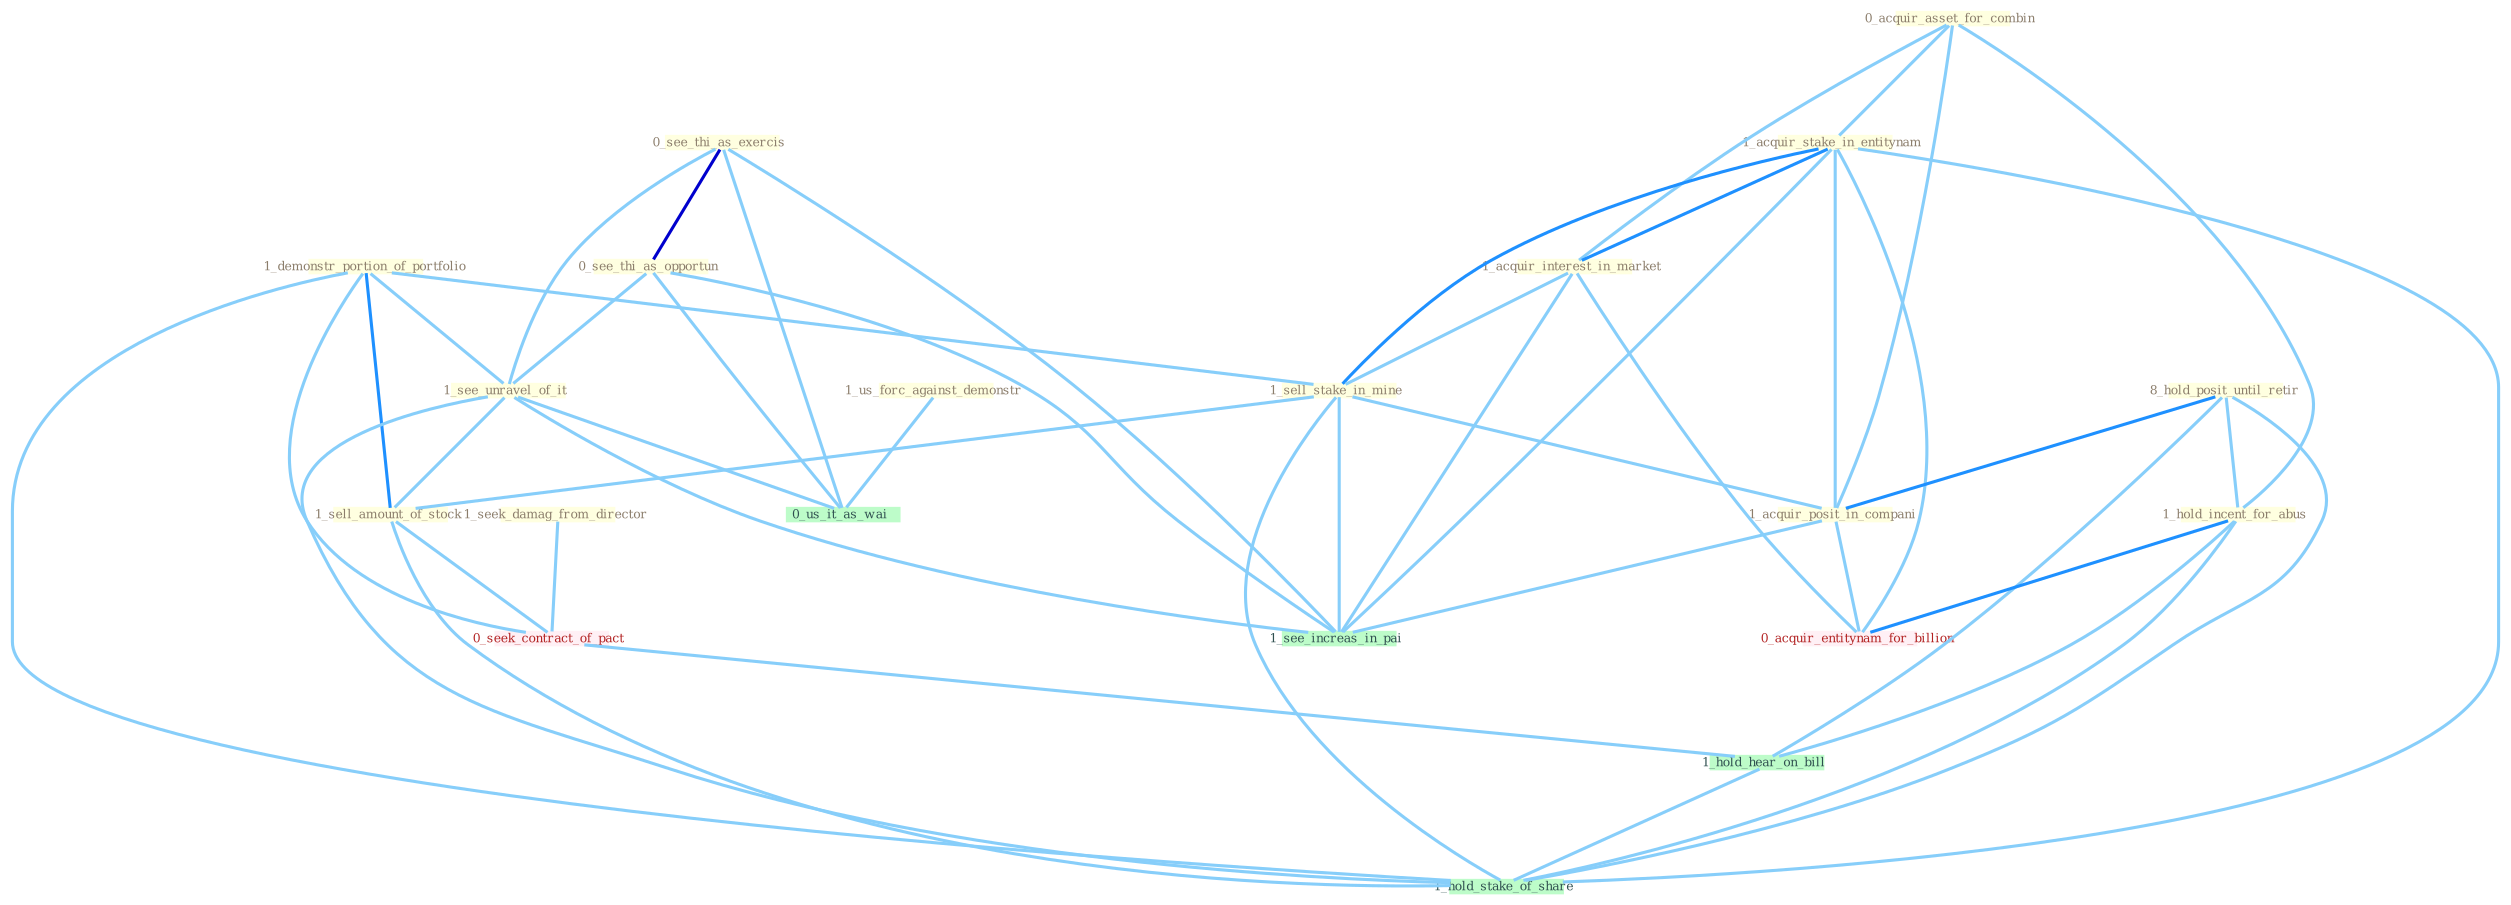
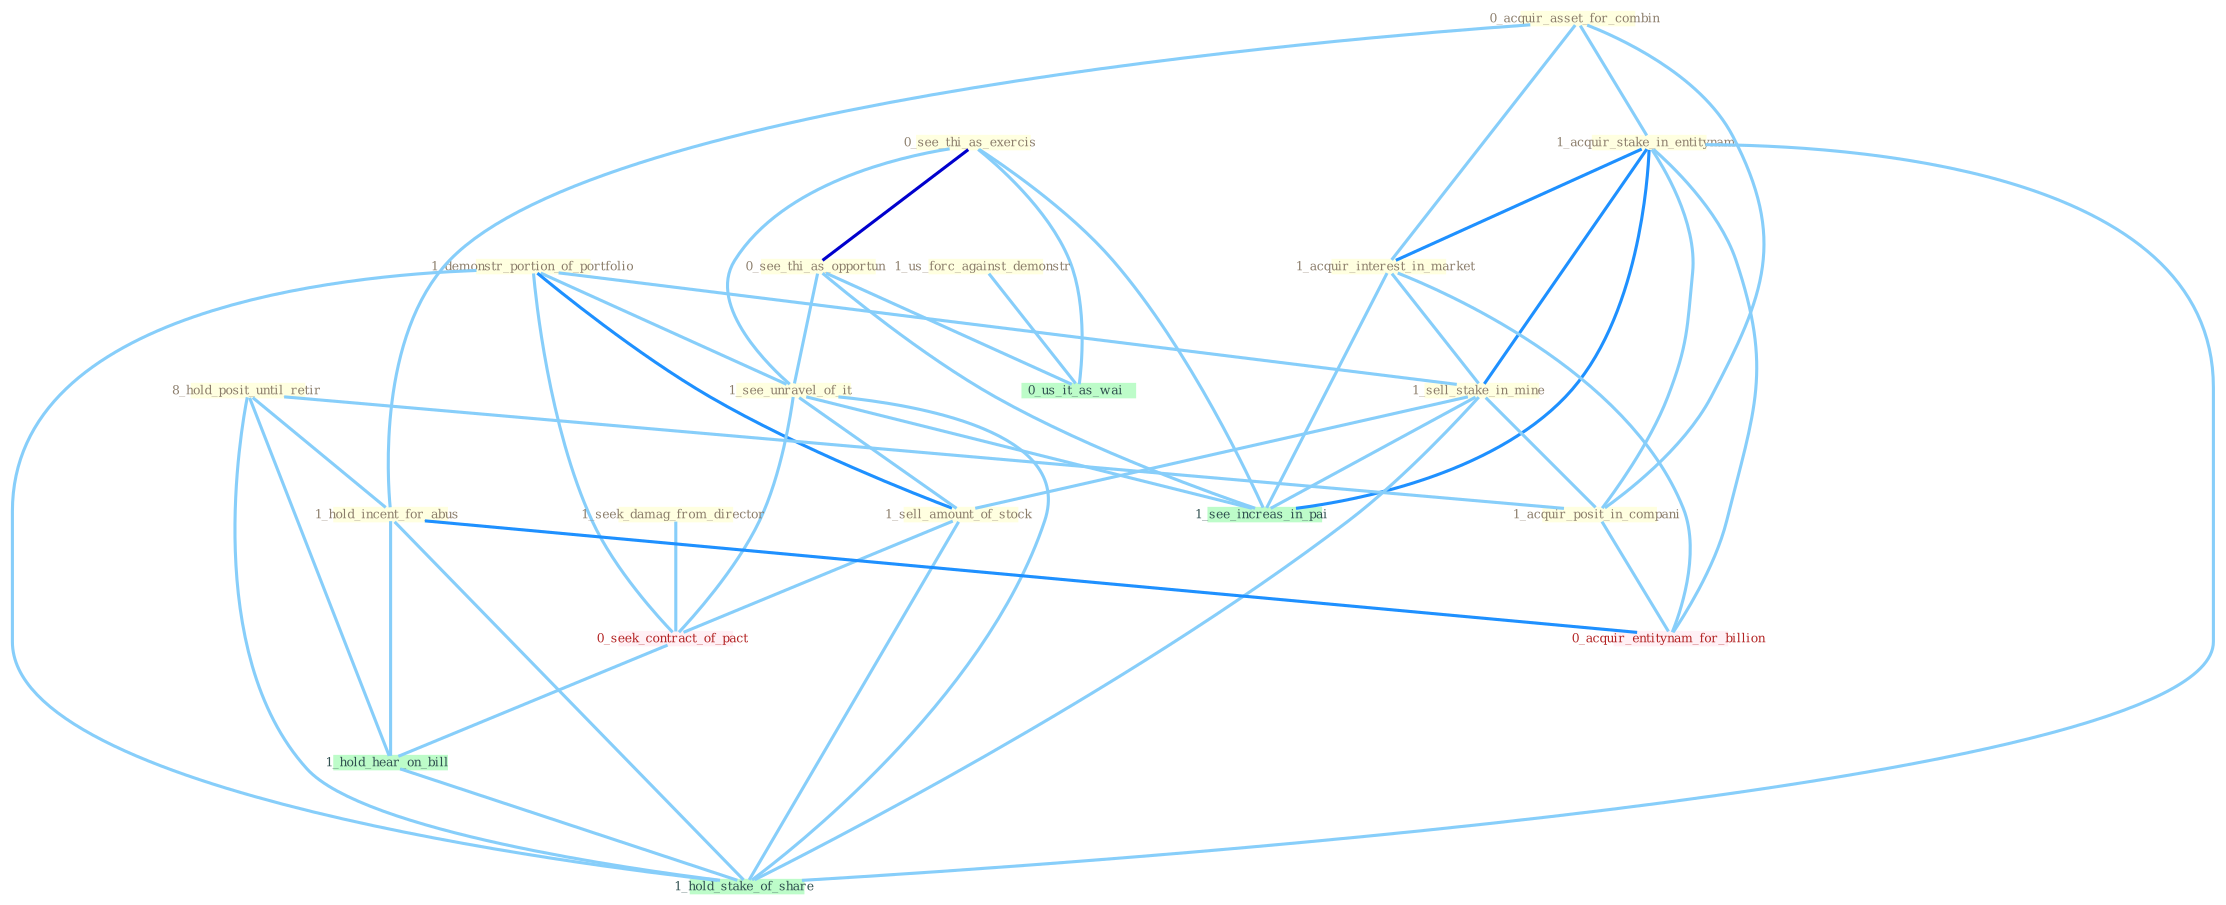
edge "1_acquir_stake_in_entitynam" -- "1_see_increas_in_pai": color #87cefa -> #1e90ff
edge "1_see_unravel_of_it" -- "0_us_it_as_wai": now "1_see_unravel_of_it" -- "0_seek_contract_of_pact"
edge "8_hold_posit_until_retir" -- "1_acquir_posit_in_compani": color #1e90ff -> #87cefa
edge "1_acquir_posit_in_compani" -- "1_see_increas_in_pai": removed
